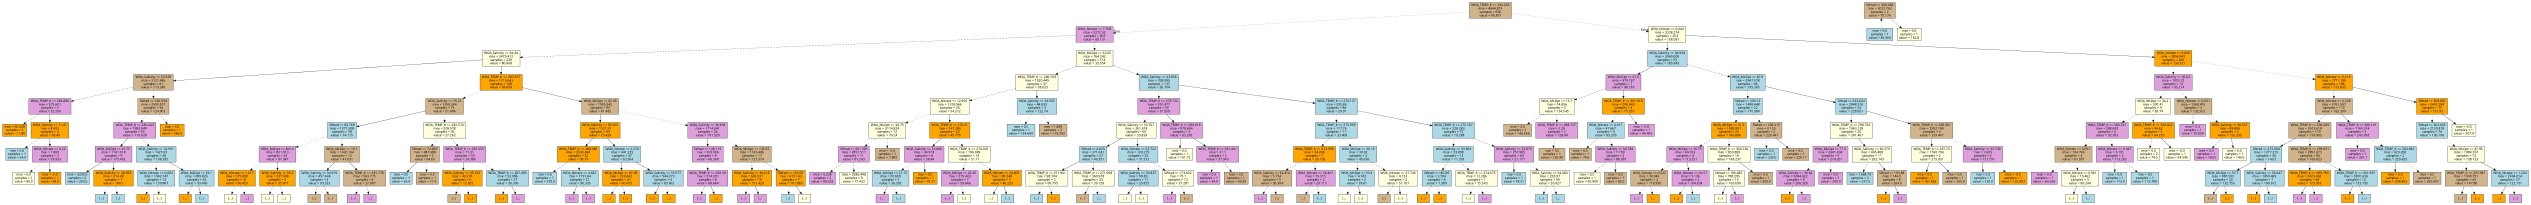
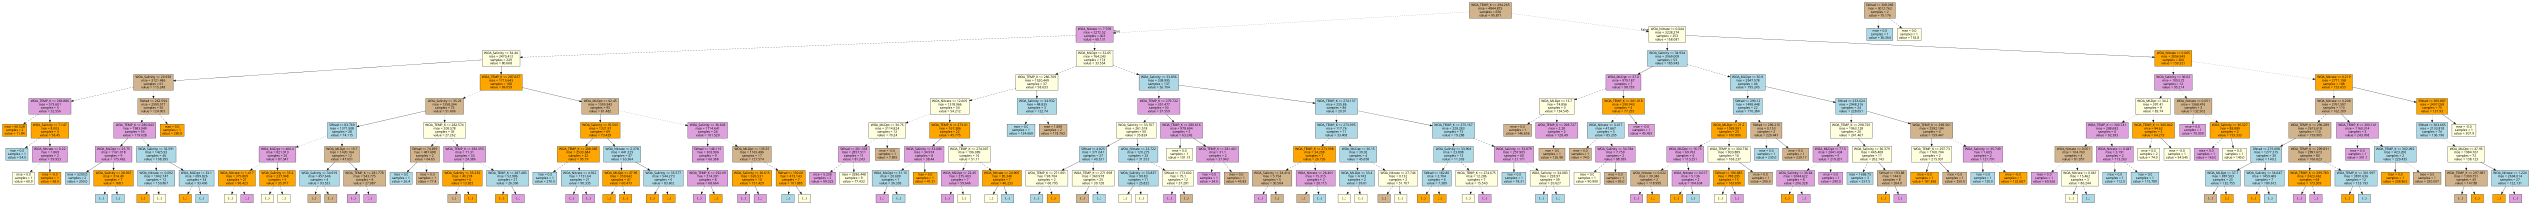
edge "mse = 0.0 samples = 1 value = 36.364" -> "SWrad <= 308.069 mse = 3012.762 samples = 2 value = 75.176": reversed
node "SWrad <= 196.685 mse = 788.295 samples = 15 value = 163.699": fillcolor lightyellow -> orange
